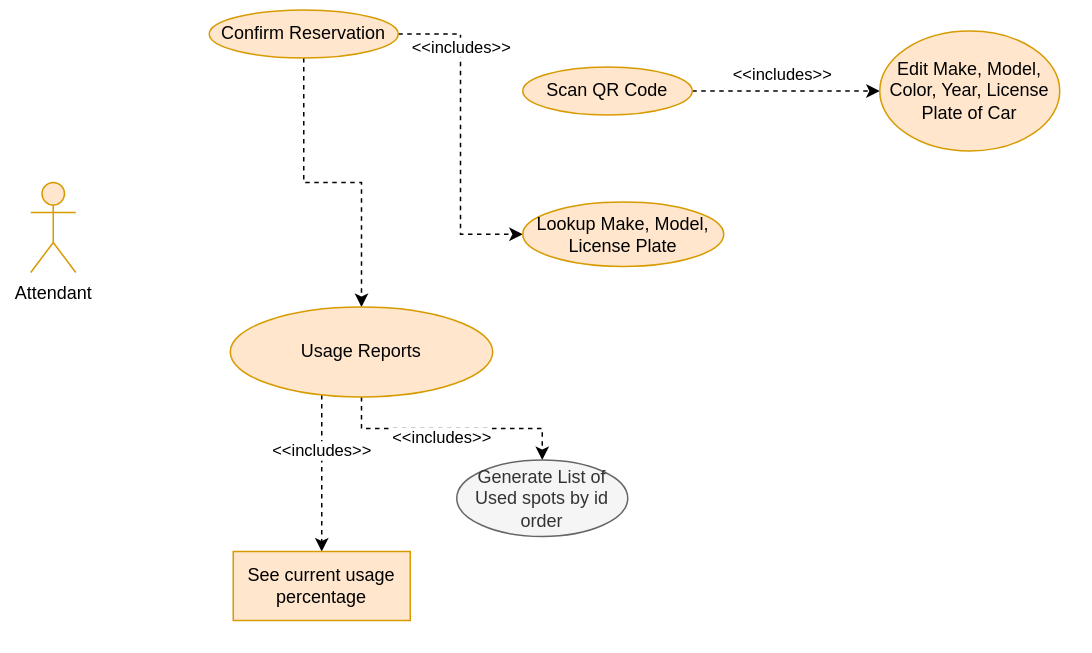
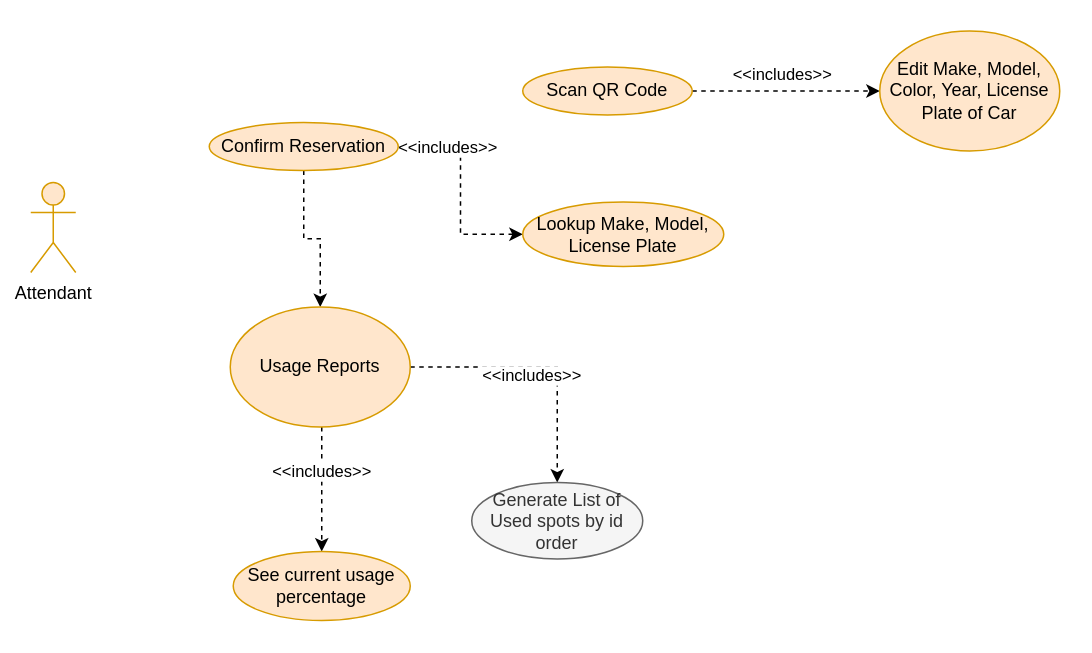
node "Confirm Reservation": moved (304, 34) -> (304, 146)
node "Usage Reports": size 263x90 -> 180x120
node "Generate List of Used spots by id order": moved (542, 498) -> (557, 521)
node "See current usage percentage": shape rectangle -> ellipse
